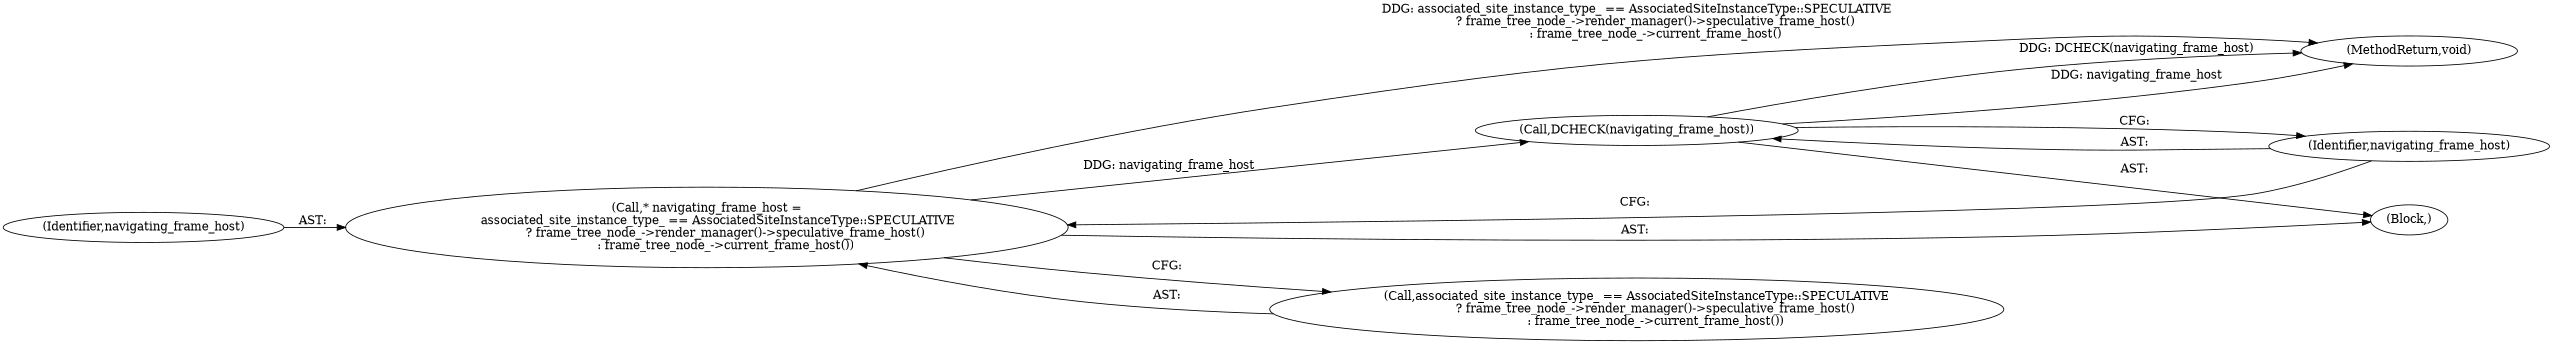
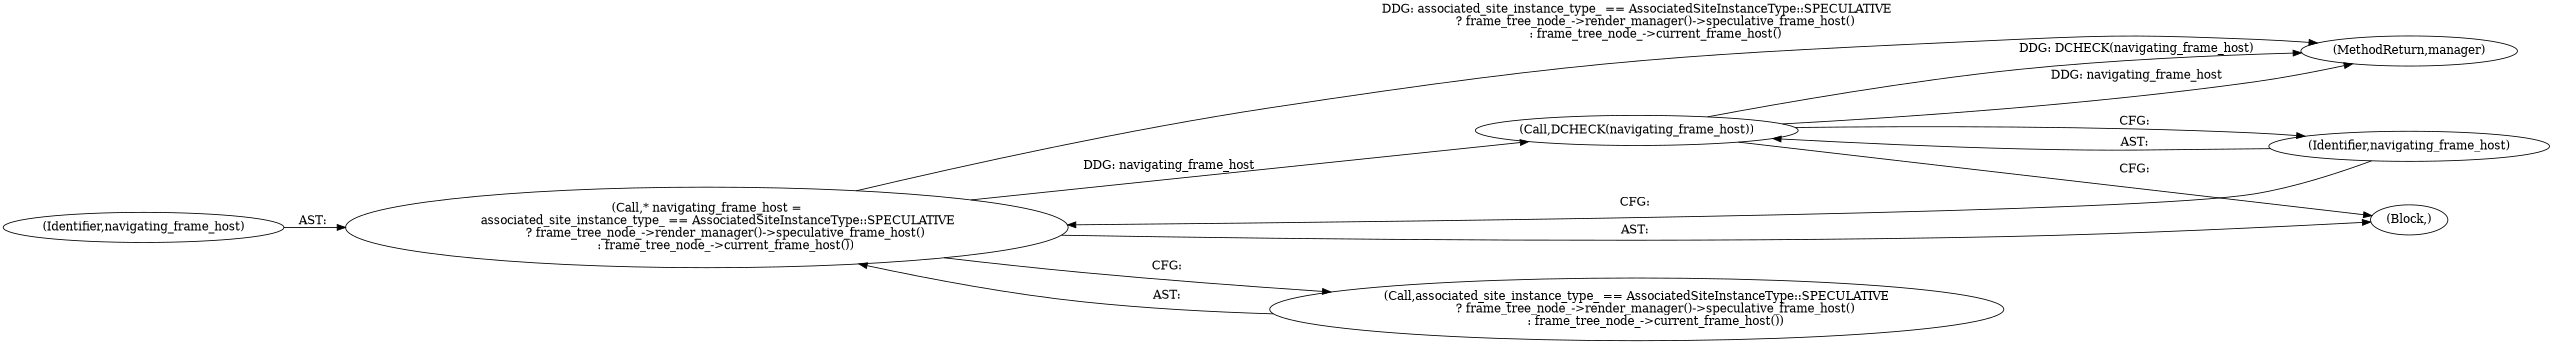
node "(MethodReturn,void)": label "(MethodReturn,void)" -> "(MethodReturn,manager)"
edge "(Call,DCHECK(navigating_frame_host))" -> "(Block,)": label "AST: " -> "CFG: "
